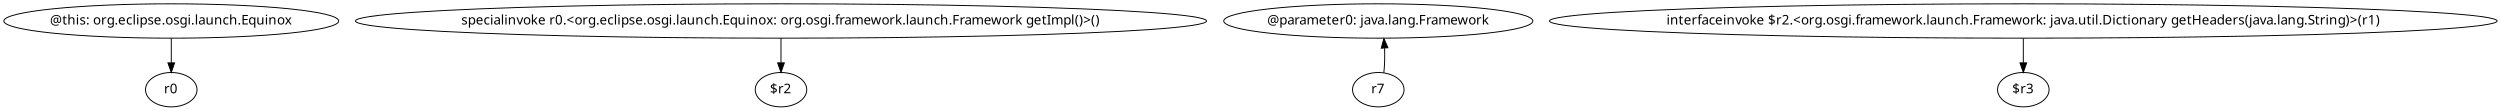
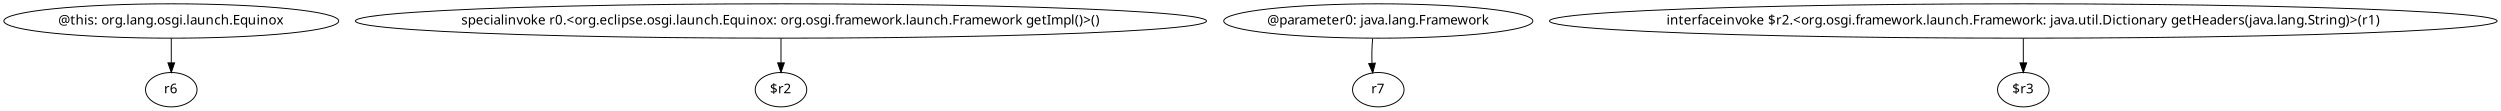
node "@this: org.eclipse.osgi.launch.Equinox": label "@this: org.eclipse.osgi.launch.Equinox" -> "@this: org.lang.osgi.launch.Equinox"
edge "r7" -> "@parameter0: java.lang.Framework": reversed
node "r0": label "r0" -> "r6"
